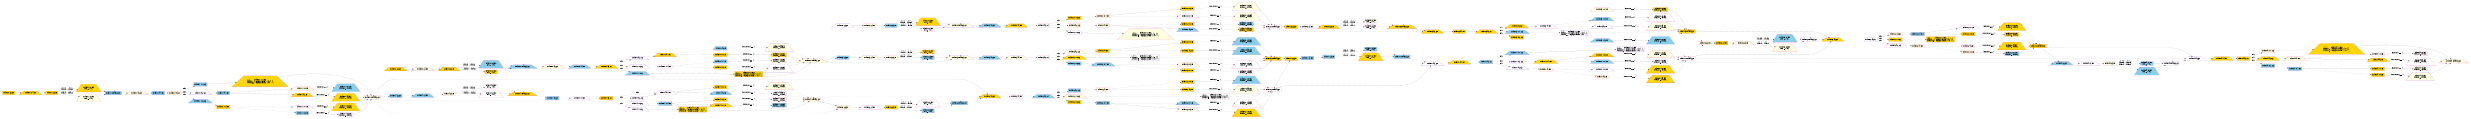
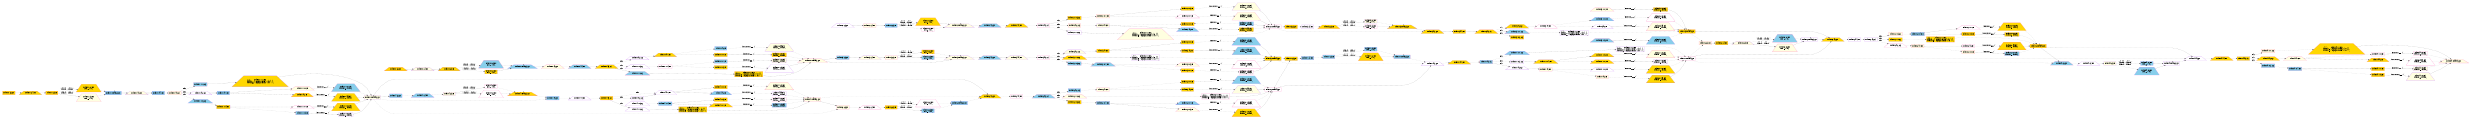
edge "node_u2.100:IF" -> "node_u2.101:BS data_hi = data_b;": reversed
node "node_u8.94:BL": added
node "node_u7.107:IF": fillcolor skyblue -> gold
